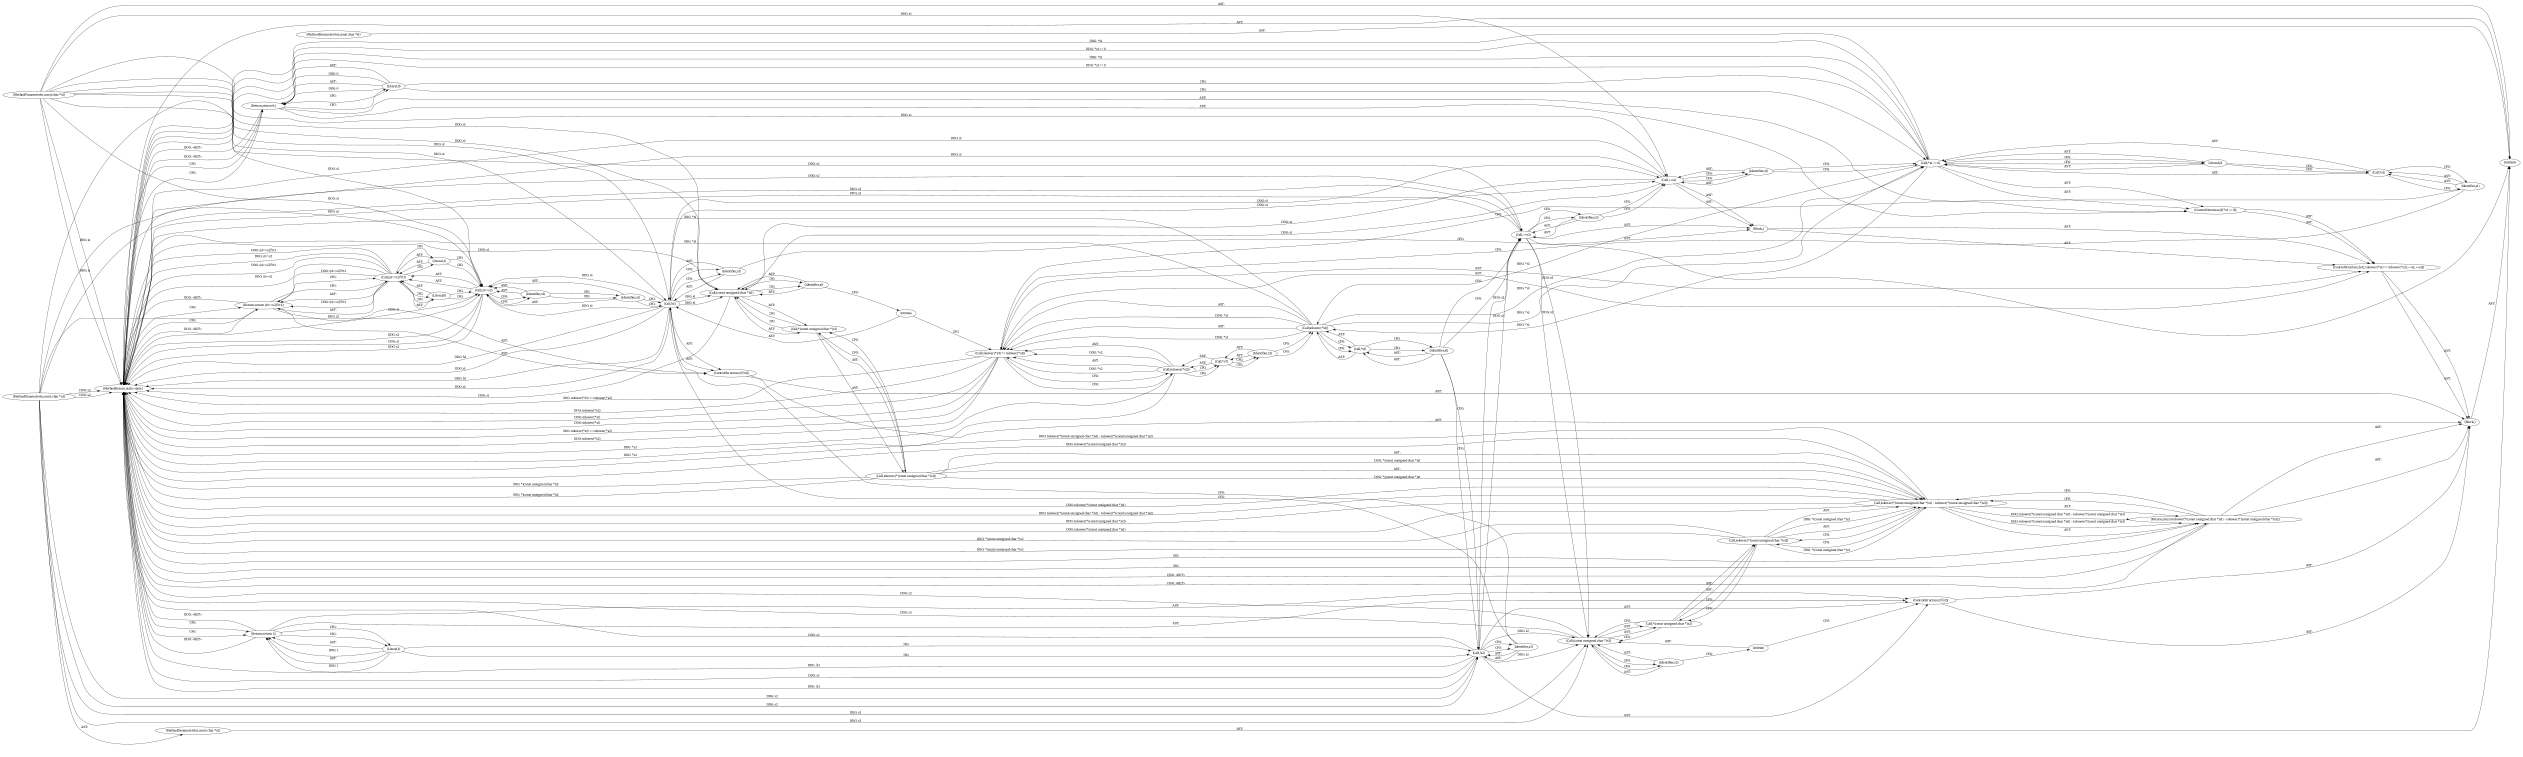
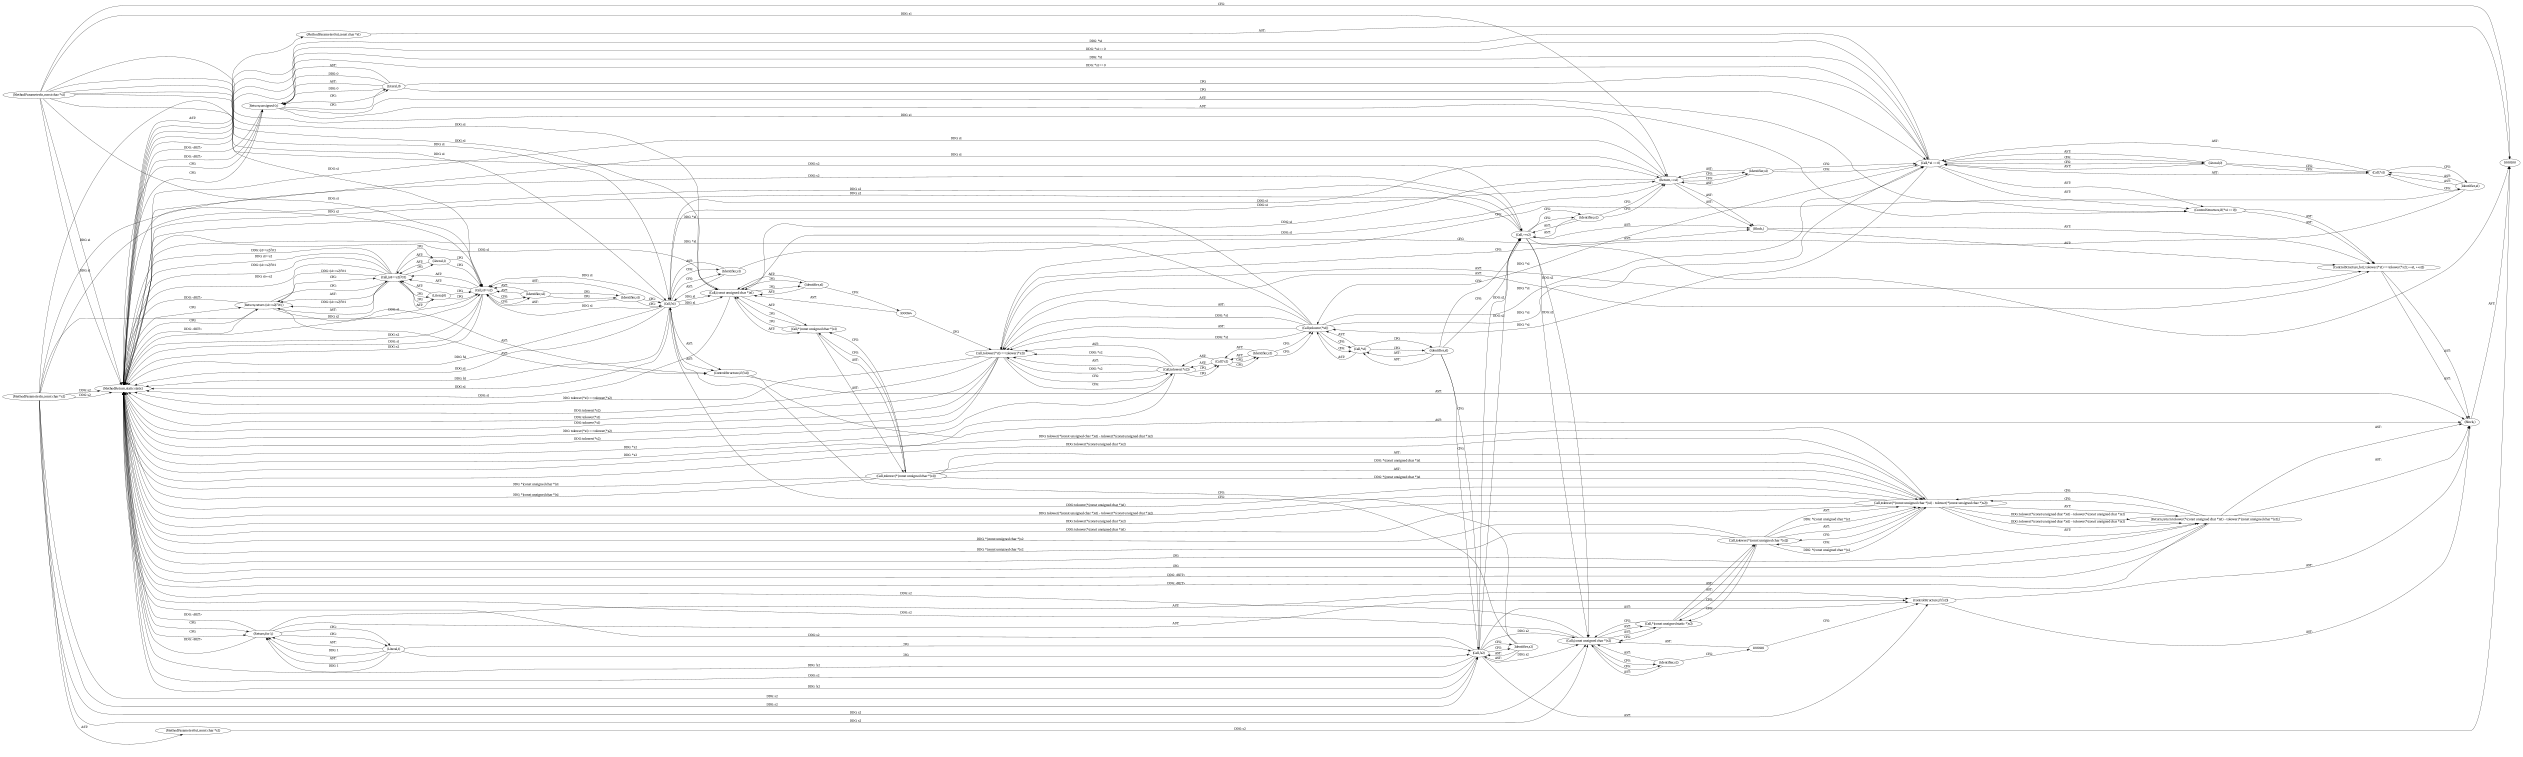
edge "(MethodParameterIn,const char *s1)" -> "1000100": label "AST: " -> "CFG: "
edge "(MethodReturn,static static)" -> "1000100": now "(MethodReturn,static static)" -> "(MethodParameterOut,const char *s1)"
node "(Return,return 0;)": label "(Return,return 0;)" -> "(Return,unsigned 0;)"
node "(Call,++s1)": label "(Call,++s1)" -> "(Return,++s1)"
node "(Call,(s1==s2)?0:1)": label "(Call,(s1==s2)?0:1)" -> "(Call,(s8==s2)?0:1)"
node "(Return,return (s9==s2)?0:1;)": label "(Return,return (s9==s2)?0:1;)" -> "(Return,return (s1==s2)?0:1;)"
edge "1000144" -> "(Call,!s1)": now "1000144" -> "(Call,(const unsigned char *)s1)"
node "(Call,tolower(*s9) == tolower(*s2))": label "(Call,tolower(*s9) == tolower(*s2))" -> "(Call,tolower(*s1) == tolower(*s2))"
node "(Call,*s7)": label "(Call,*s7)" -> "(Call,*s2)"
node "(Call,*(const unsigned char *)s2)": label "(Call,*(const unsigned char *)s2)" -> "(Call,*(const unsigned static *)s2)"
node "(Return,return 1;)": label "(Return,return 1;)" -> "(Return,for 1;)"
edge "(MethodParameterOut,const char *s2)" -> "1000100": label "AST: " -> "DDG: s2"
